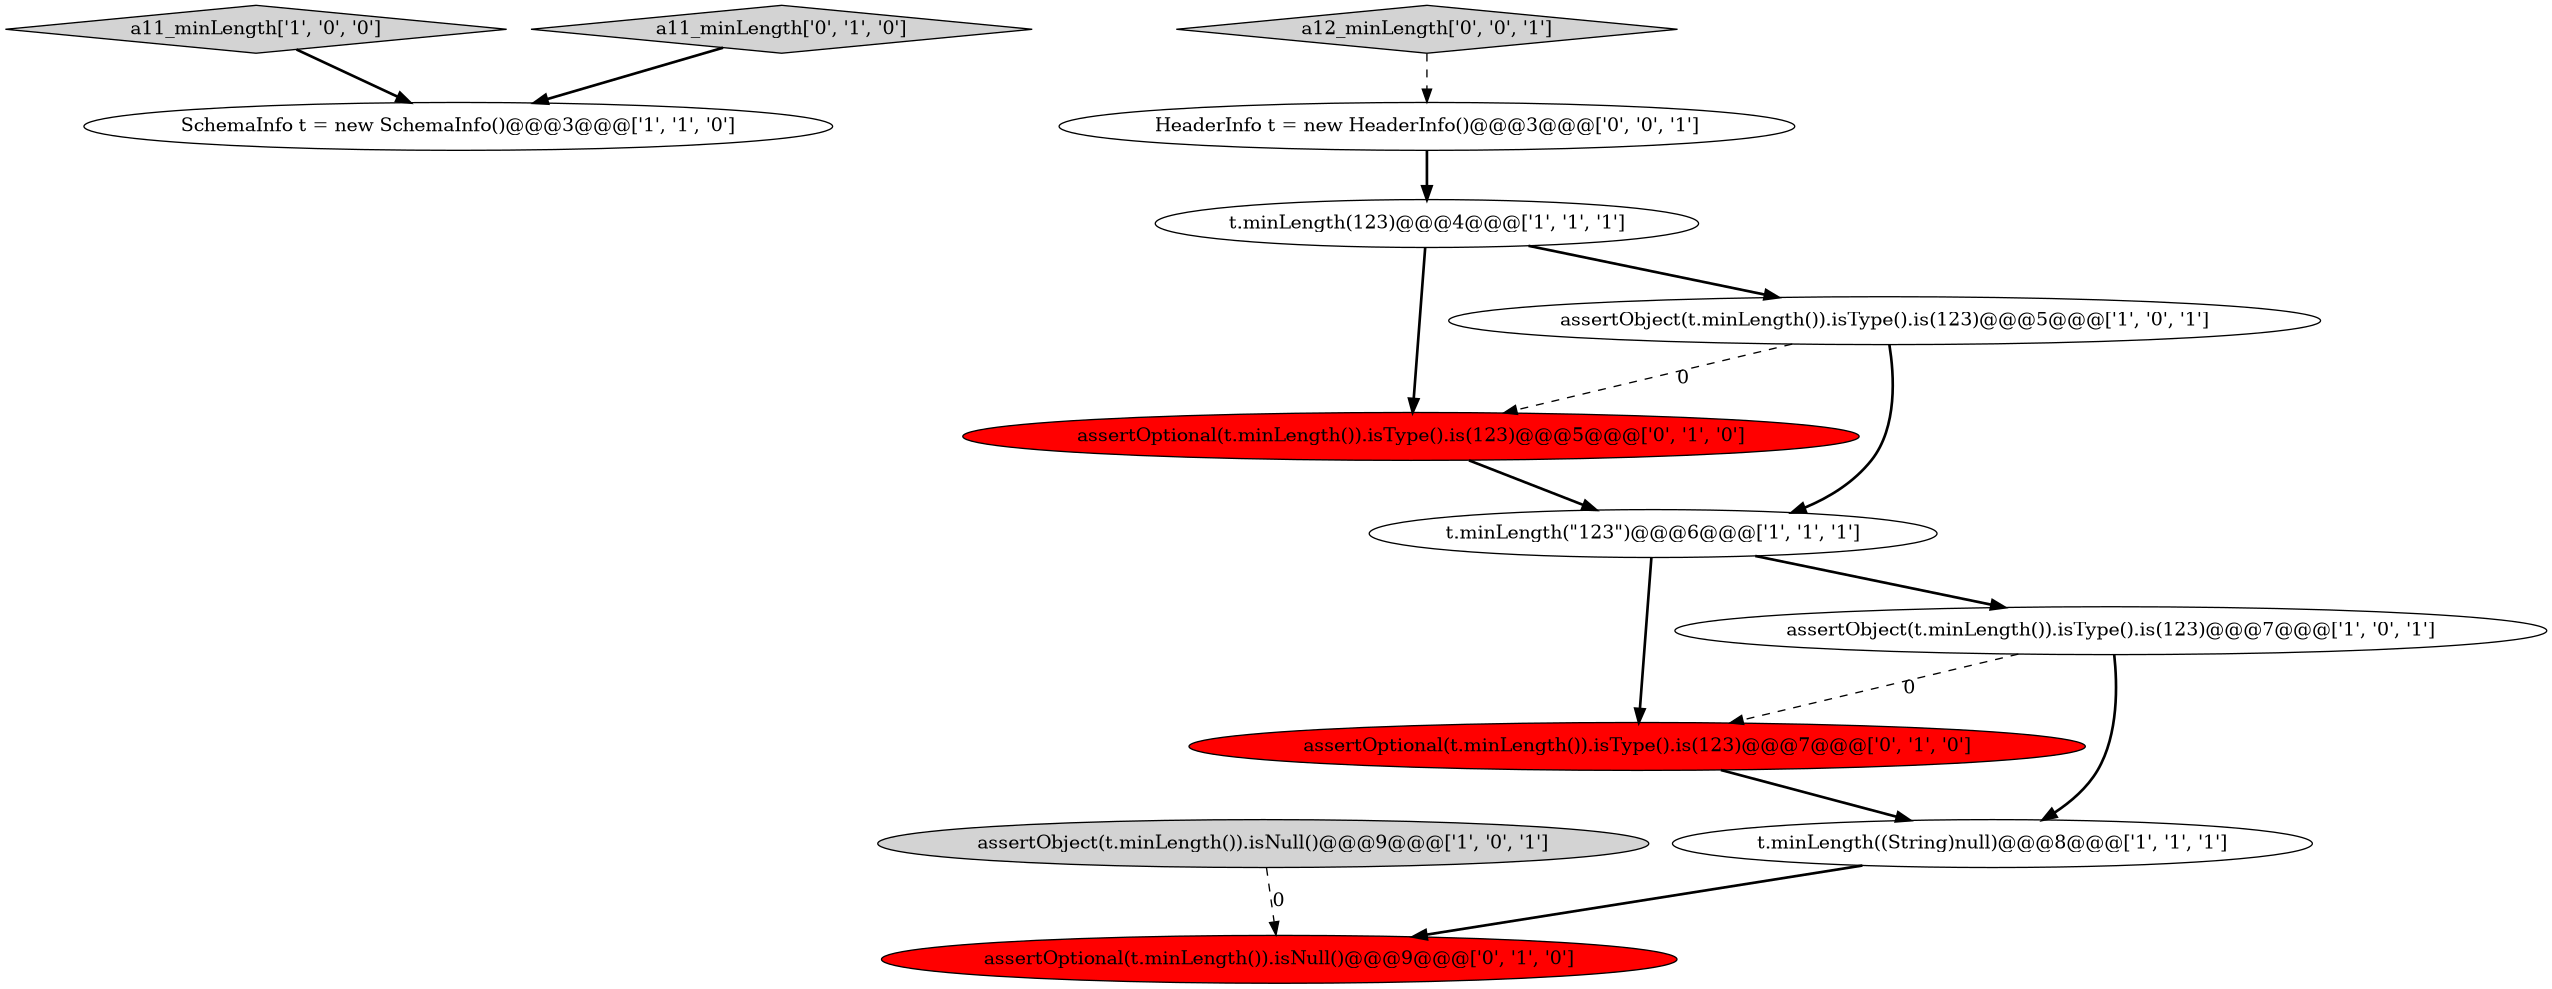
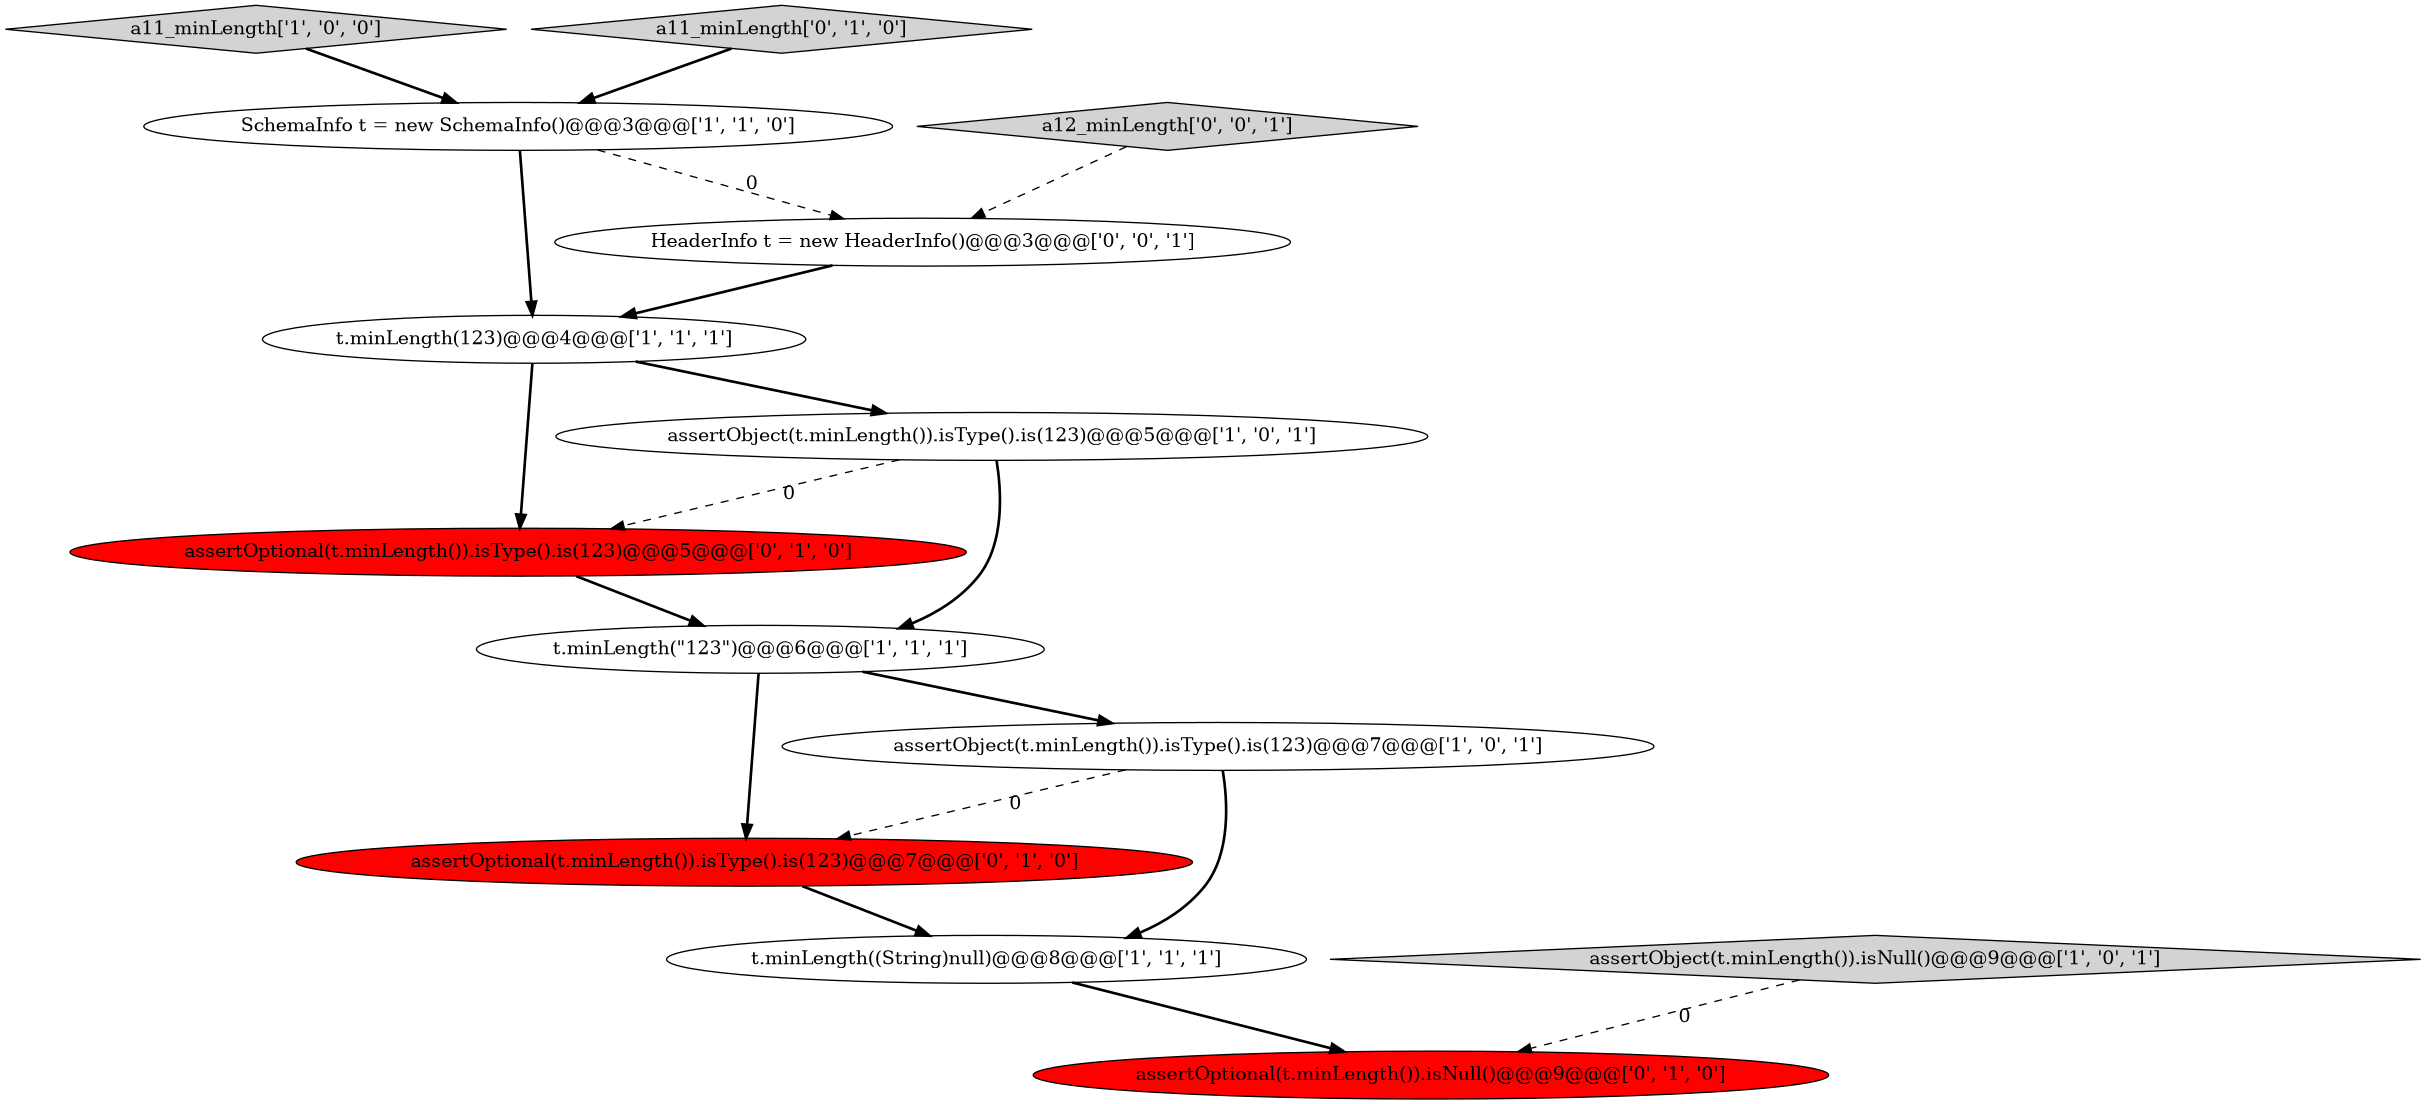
edge "SchemaInfo t = new SchemaInfo()@@@3@@@['1', '1', '0']" -> "HeaderInfo t = new HeaderInfo()@@@3@@@['0', '0', '1']": added, label "0"
edge "SchemaInfo t = new SchemaInfo()@@@3@@@['1', '1', '0']" -> "t.minLength(123)@@@4@@@['1', '1', '1']": added
node "assertObject(t.minLength()).isNull()@@@9@@@['1', '0', '1']": shape ellipse -> diamond
